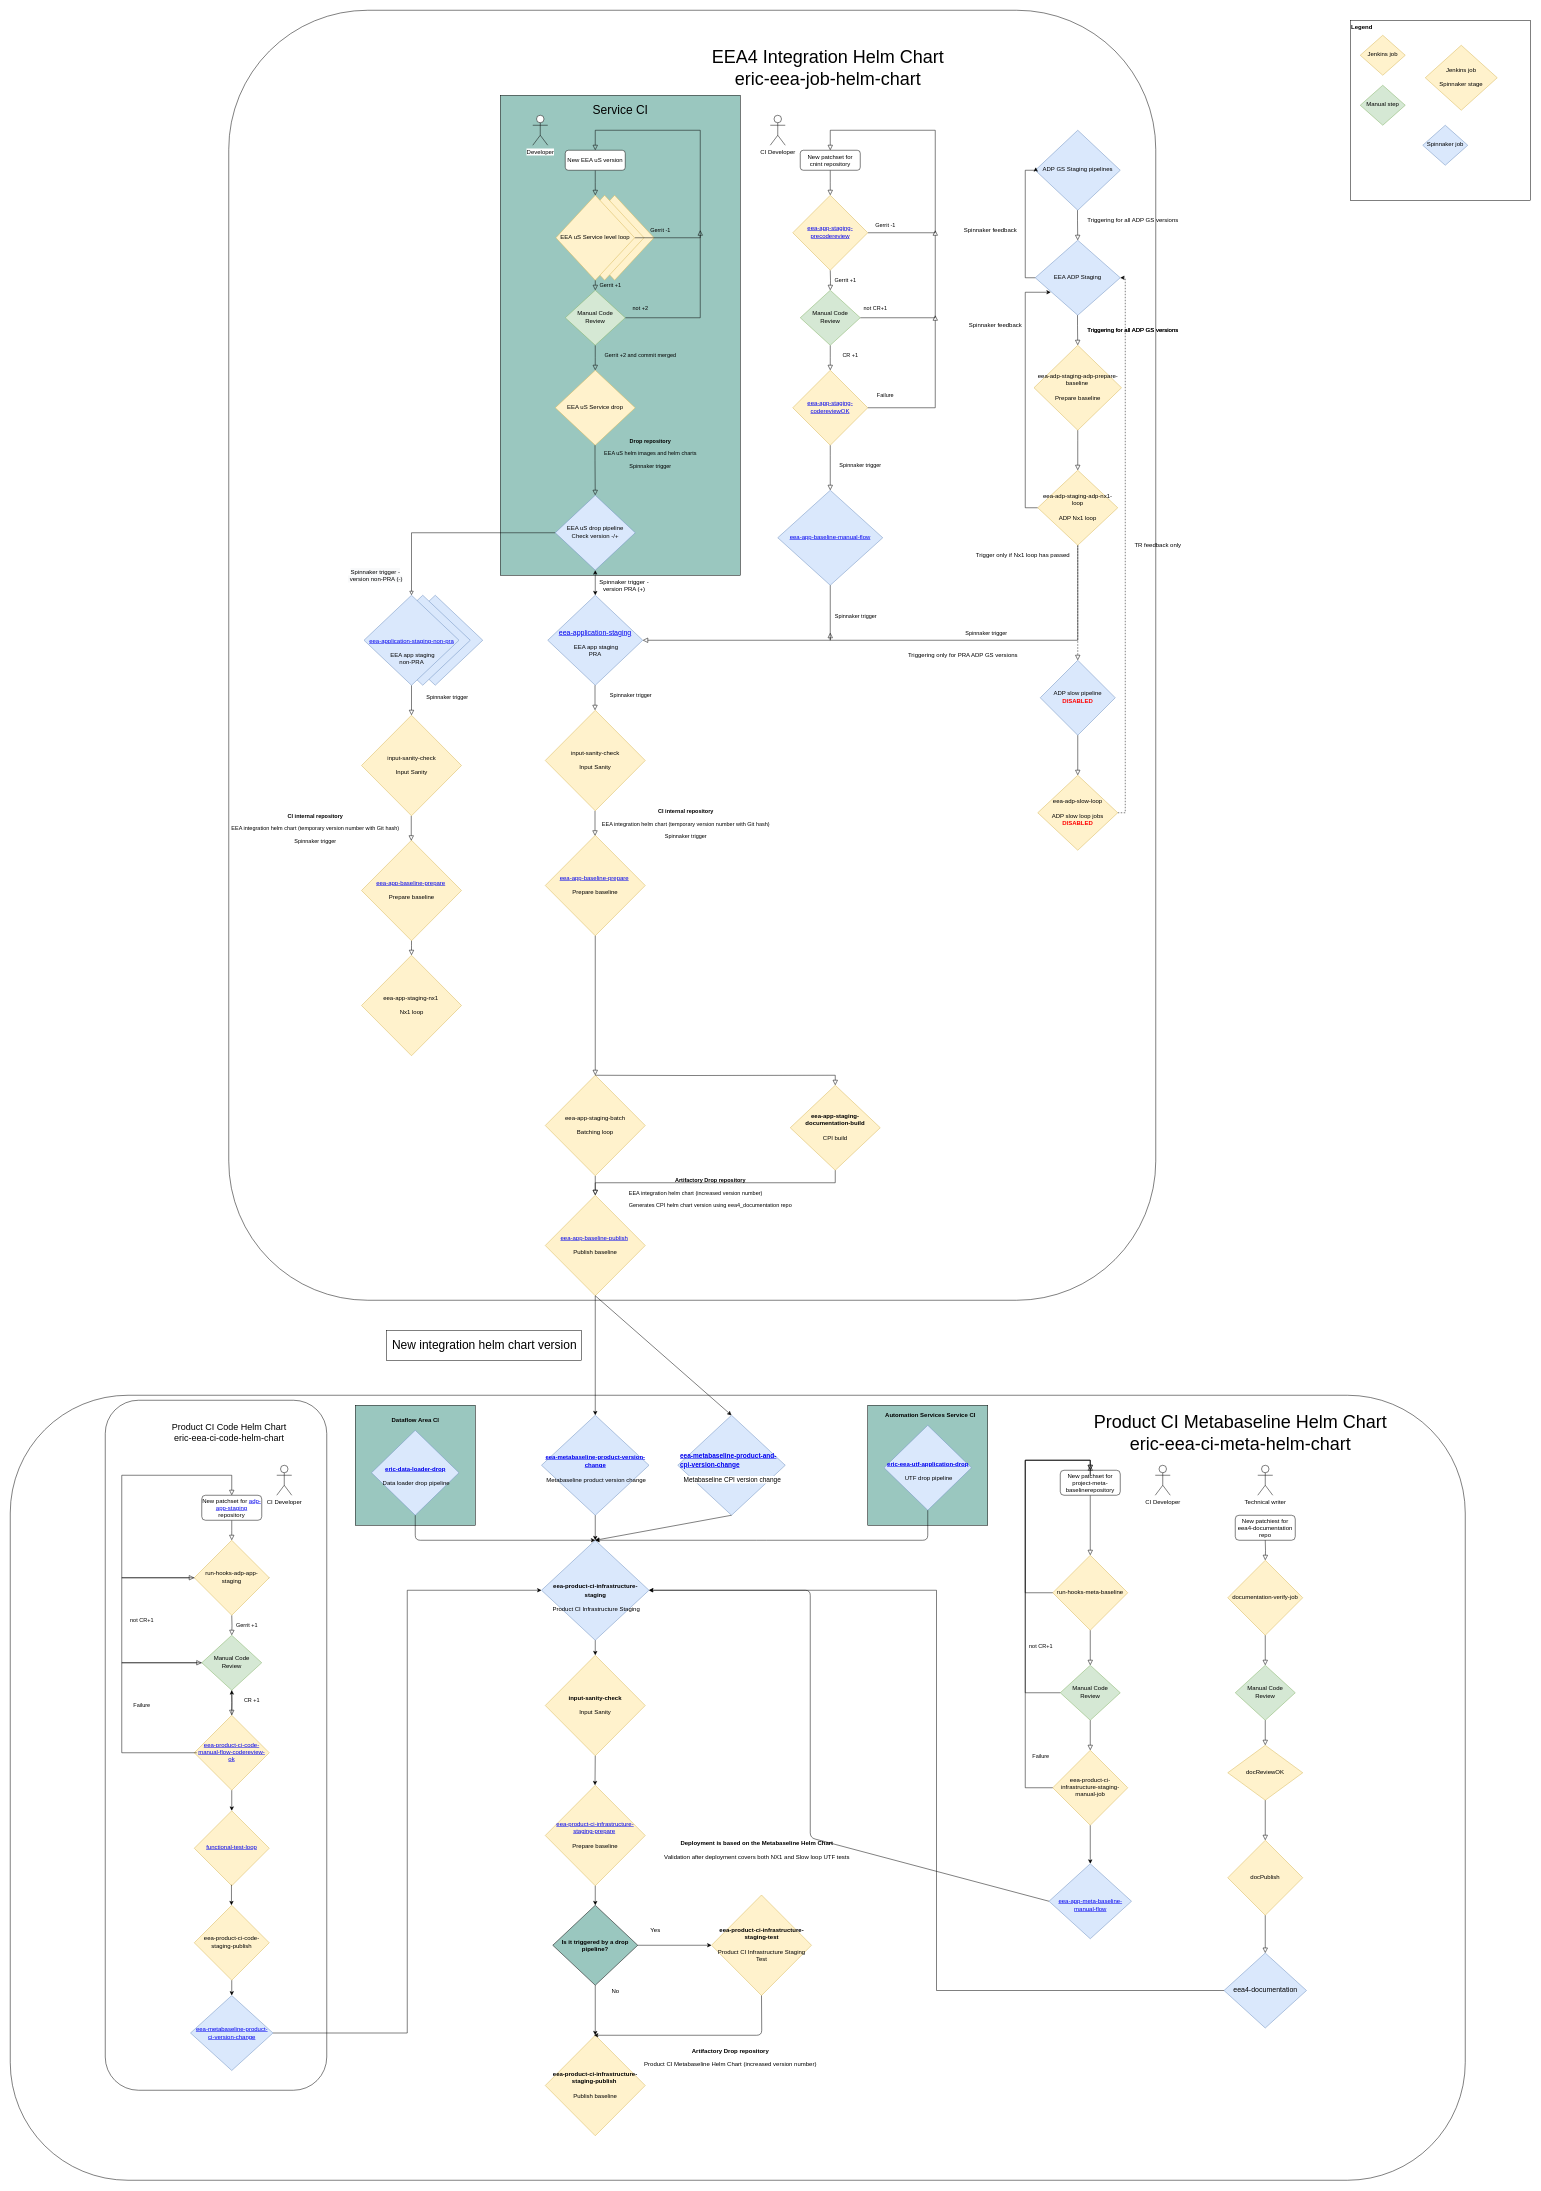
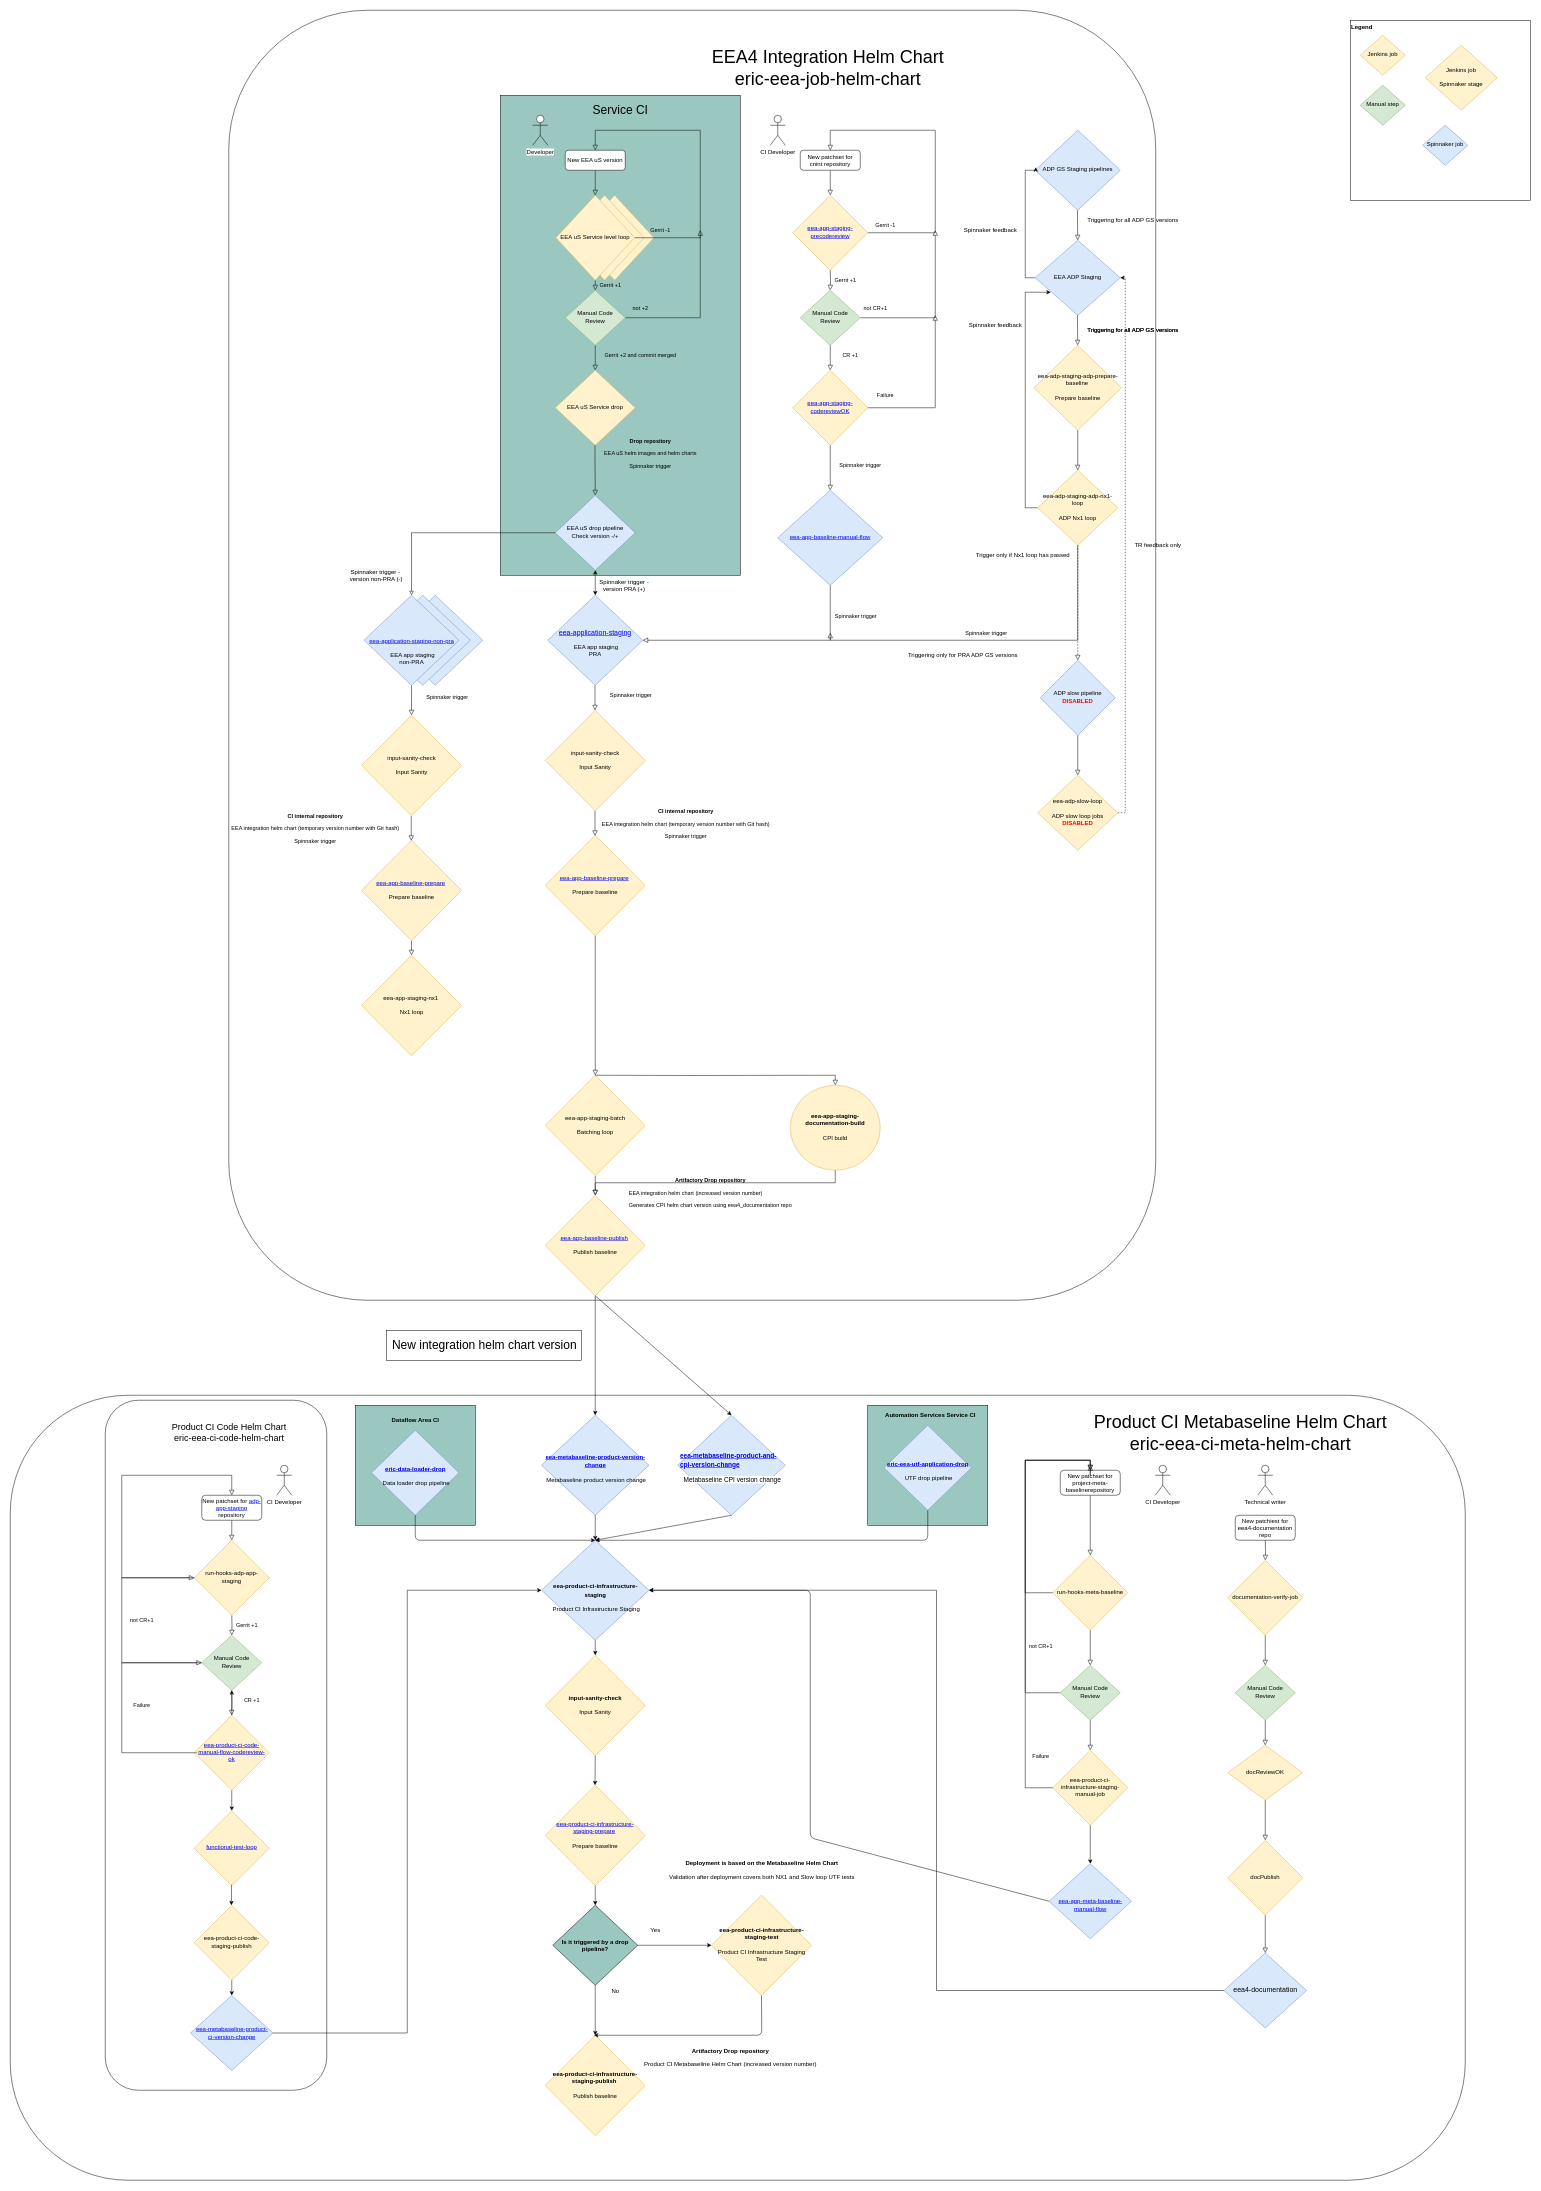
node "eea-app-staging-documentation-build CPI build": shape diamond -> ellipse
node "Deployment is based on the Metabaseline Helm Chart Validation after deployment covers both NX1 and Slow loop UTF tests": moved (757, 1853) -> (762, 1873)
